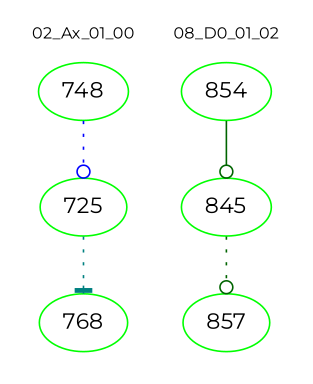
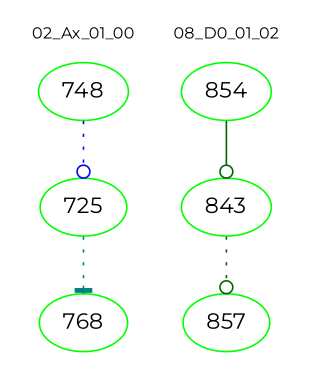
node "845": label "845" -> "843"
